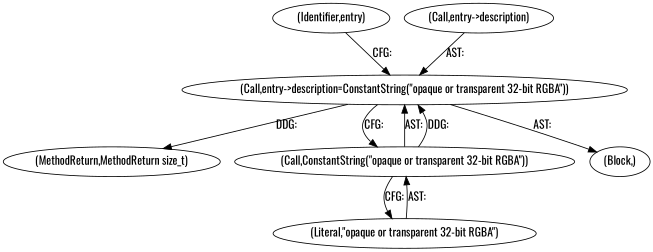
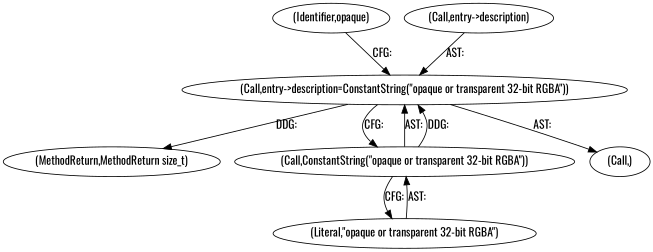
node "(Identifier,entry)": label "(Identifier,entry)" -> "(Identifier,opaque)"
node "(Block,)": label "(Block,)" -> "(Call,)"
